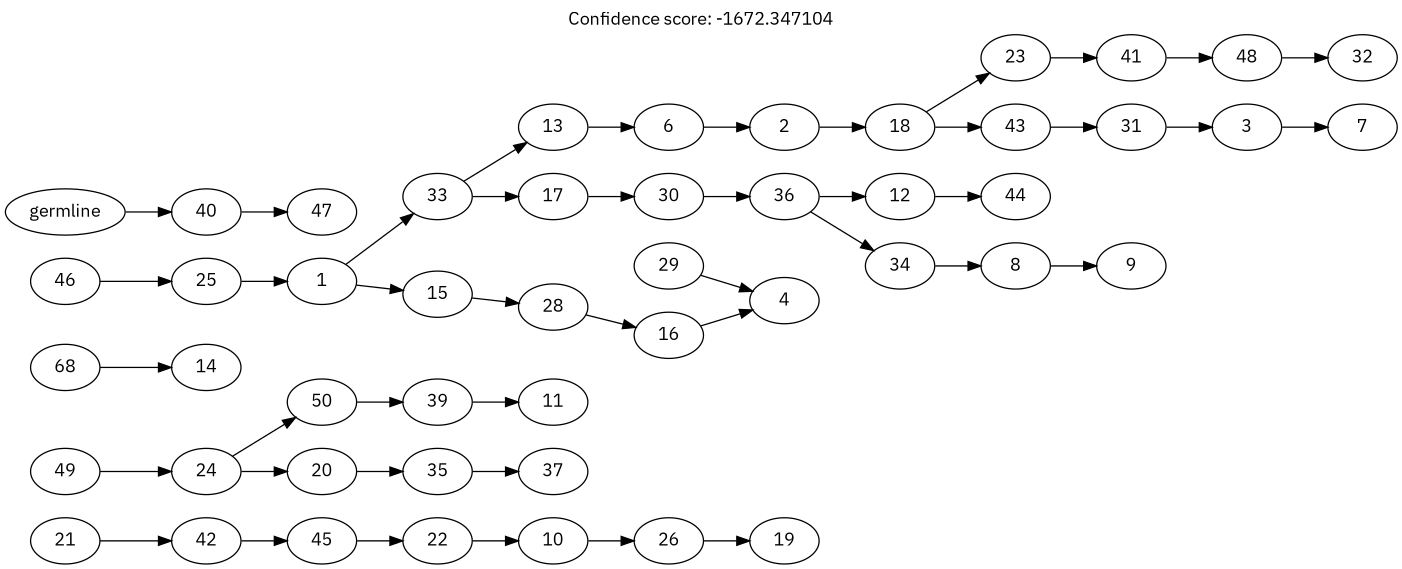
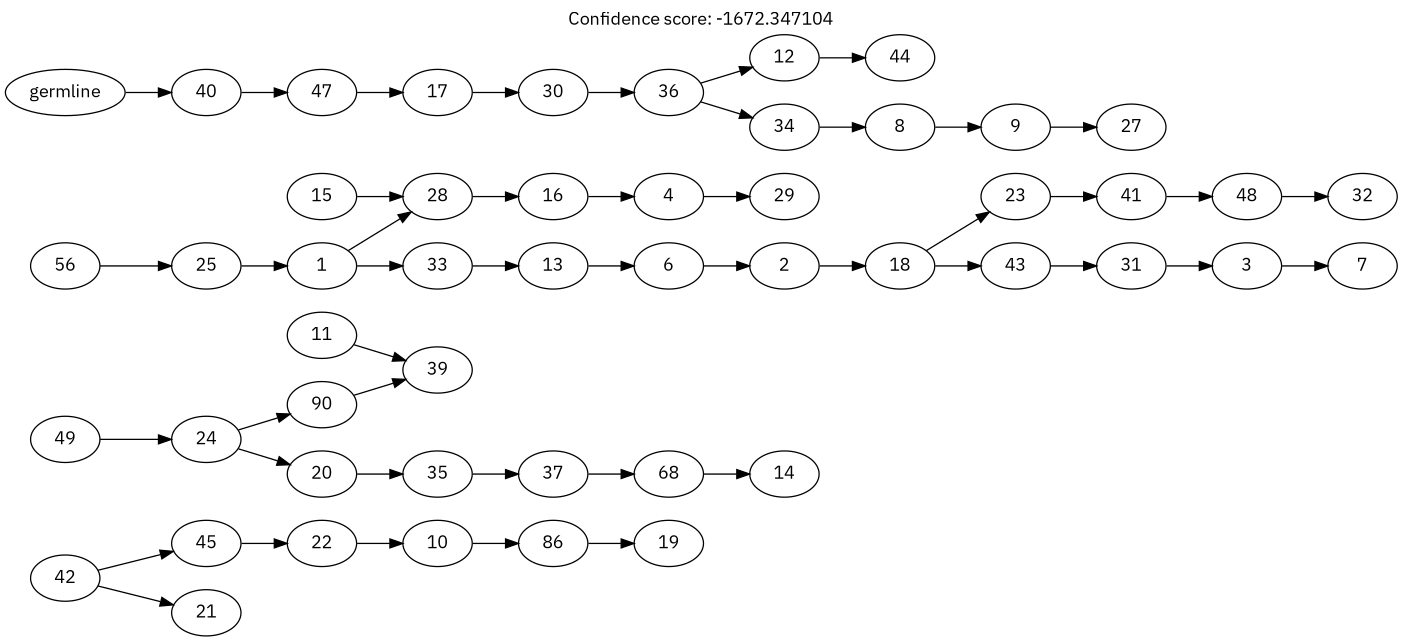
node "27": added
edge "33" -> "17": now "47" -> "17"
node "46": label "46" -> "56"
edge "29" -> "4": reversed
edge "1" -> "15": now "1" -> "28"
node "50": label "50" -> "90"
edge "39" -> "11": reversed
edge "37" -> "68": added
edge "21" -> "42": reversed
node "26": label "26" -> "86"
